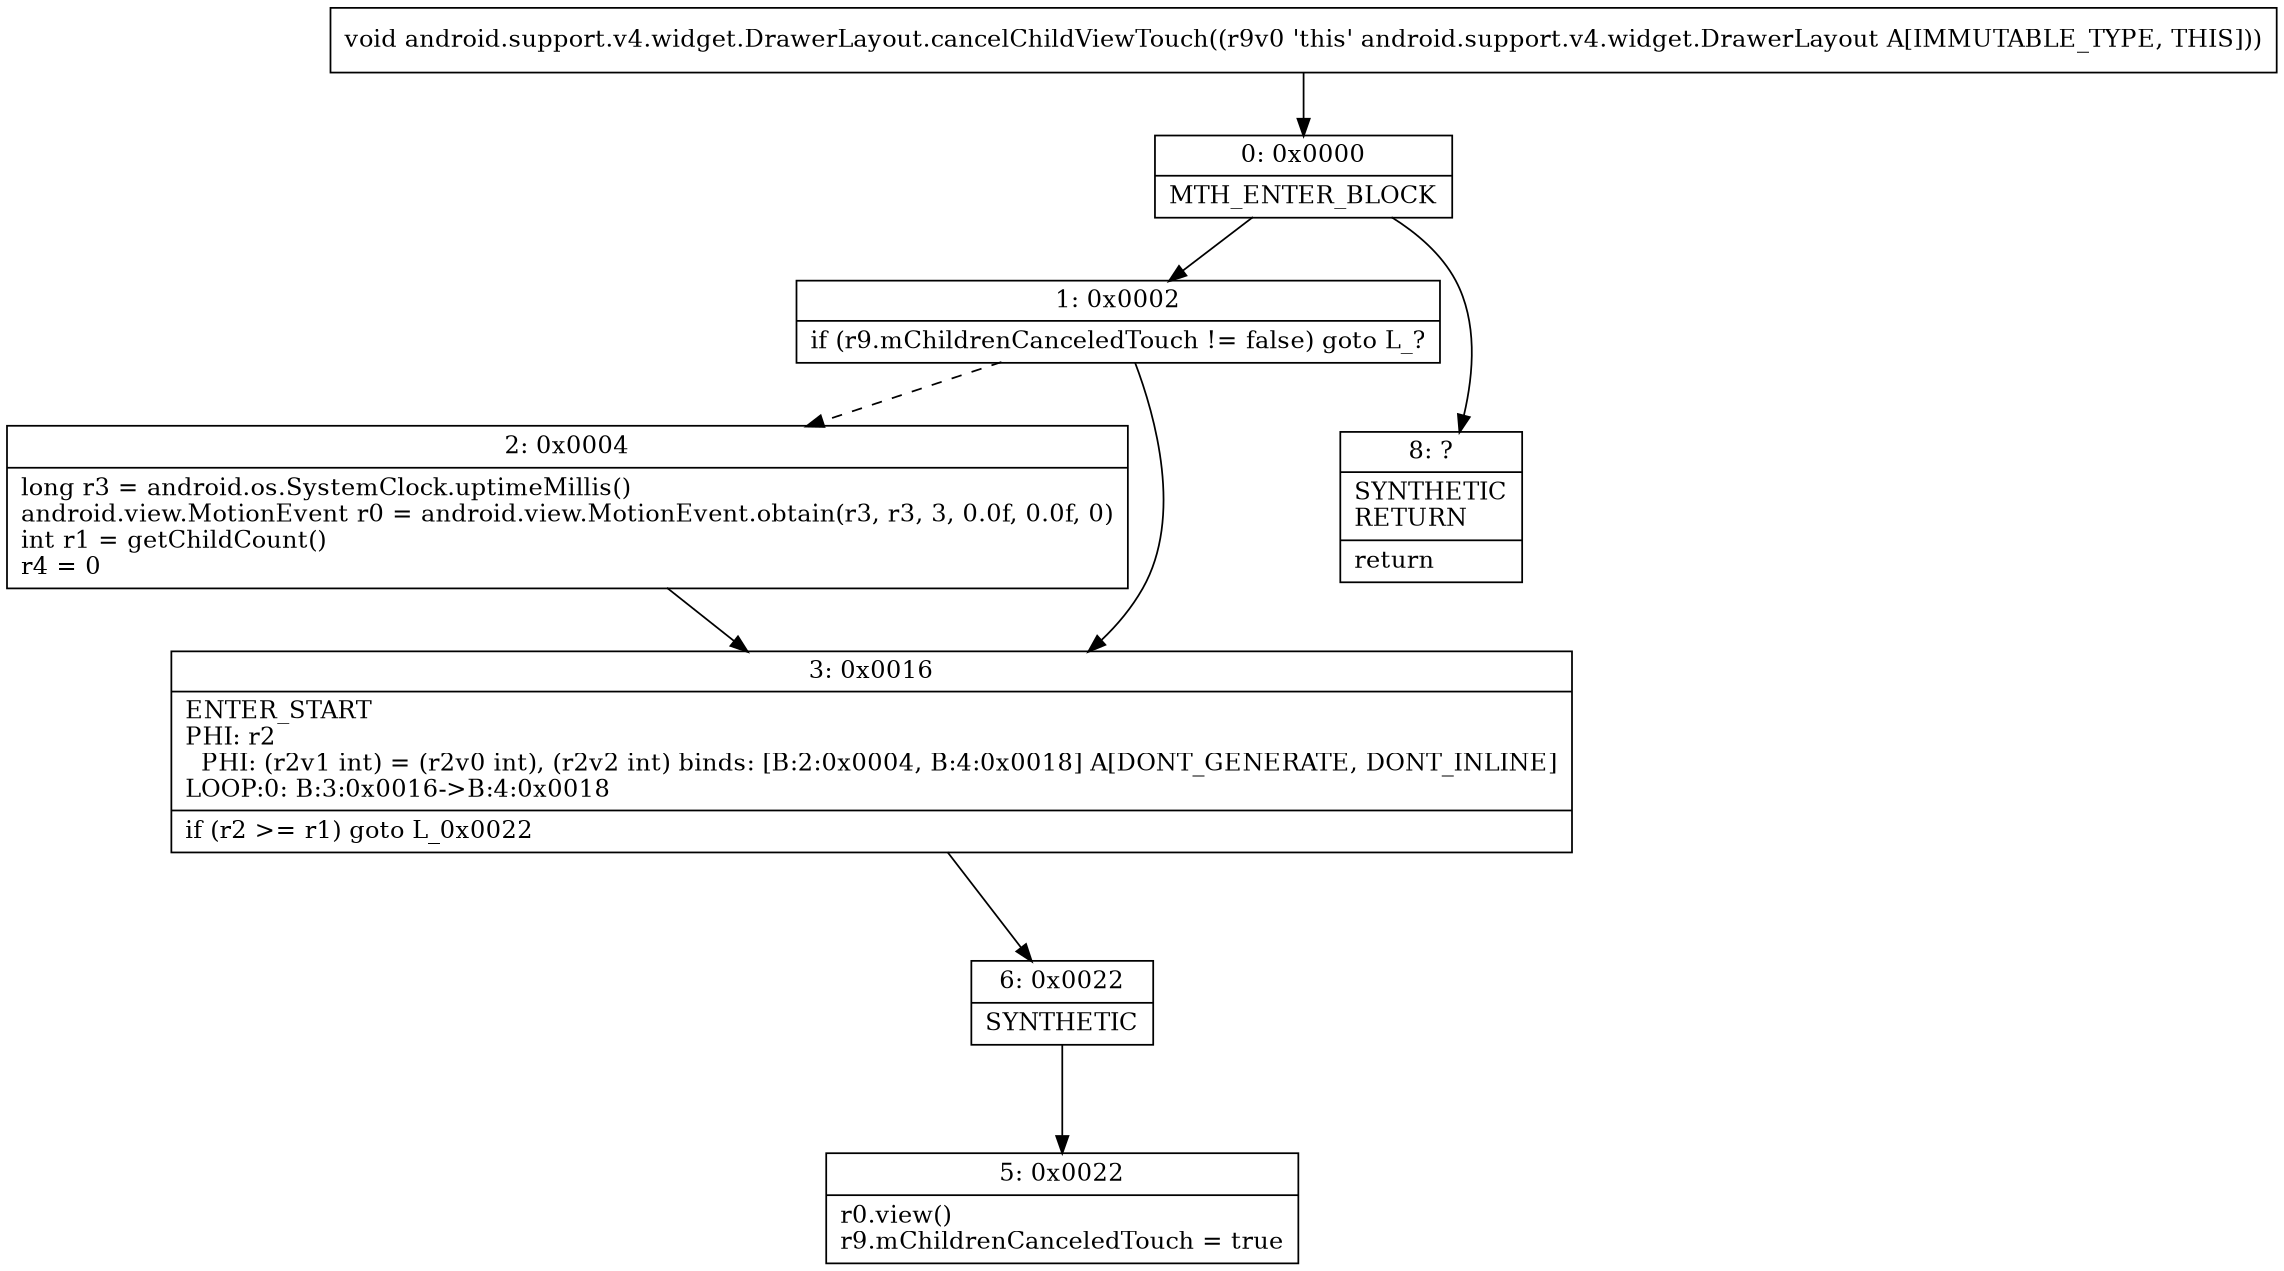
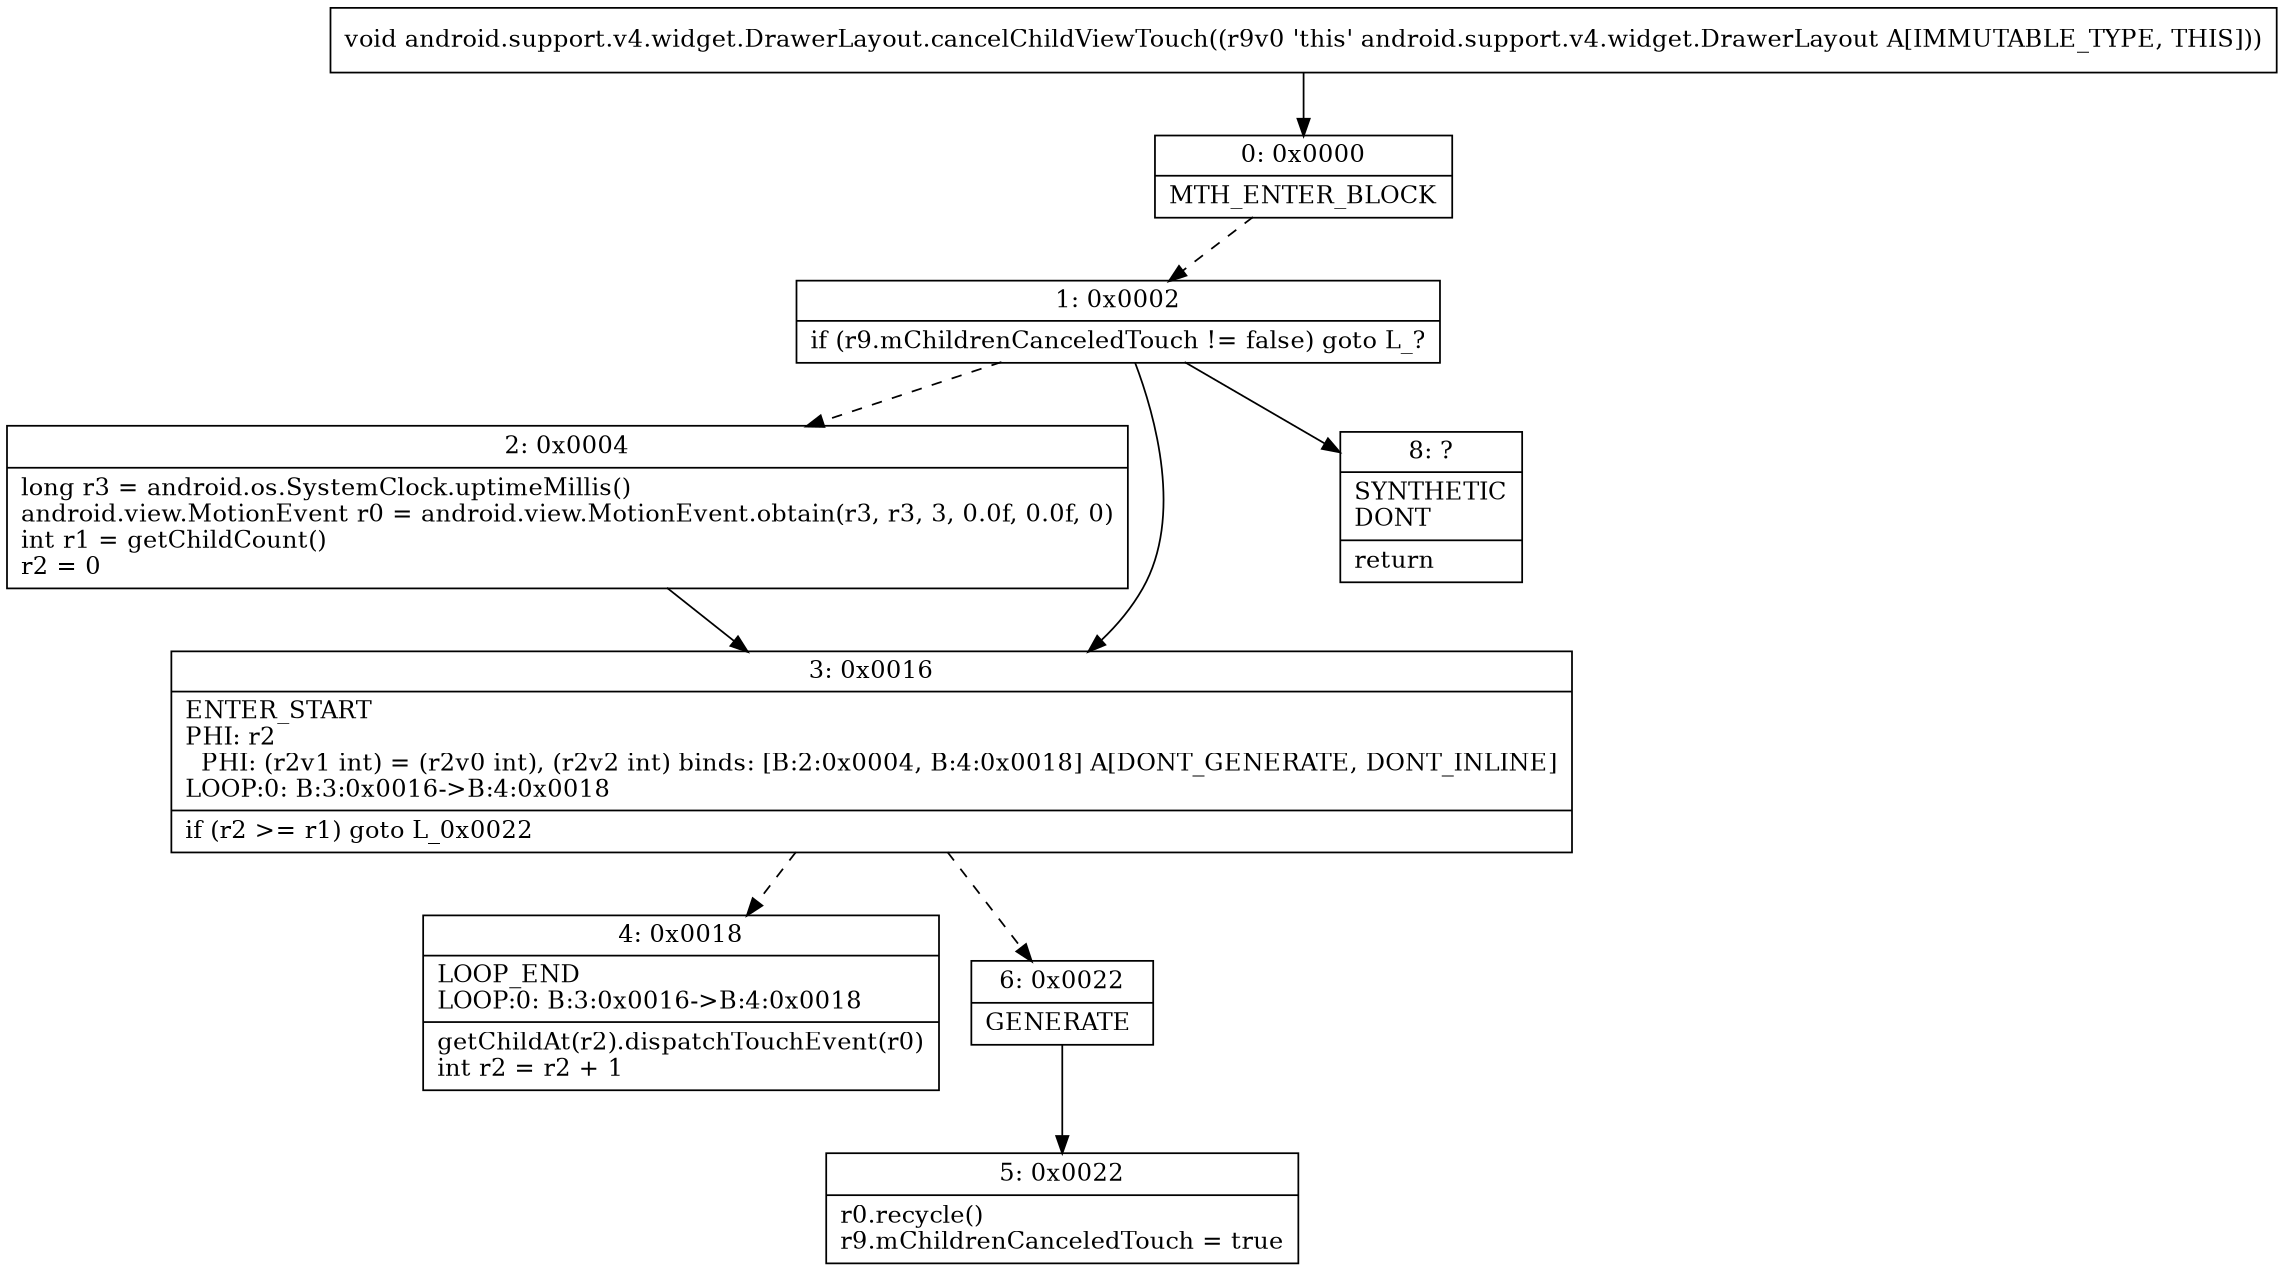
edge "0: 0x0000" -> "1: 0x0002": style solid -> dashed
edge "0: 0x0000" -> "8: ?": now "1: 0x0002" -> "8: ?"
node "8: ?": text "RETURN" -> "DONT"
node "2: 0x0004": text "r4 = 0" -> "r2 = 0"
edge "3: 0x0016" -> "6: 0x0022": style solid -> dashed
node "4: 0x0018": added
node "6: 0x0022": text "SYNTHETIC" -> "GENERATE"
node "5: 0x0022": text "r0.view()" -> "r0.recycle()"
